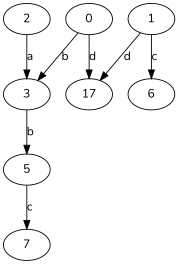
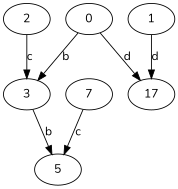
edge "2" -> "3": label "a" -> "c"
node "6": removed
edge "5" -> "7": reversed
